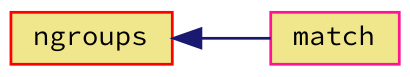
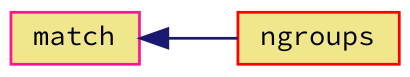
edge "match" -> "ngroups": reversed
